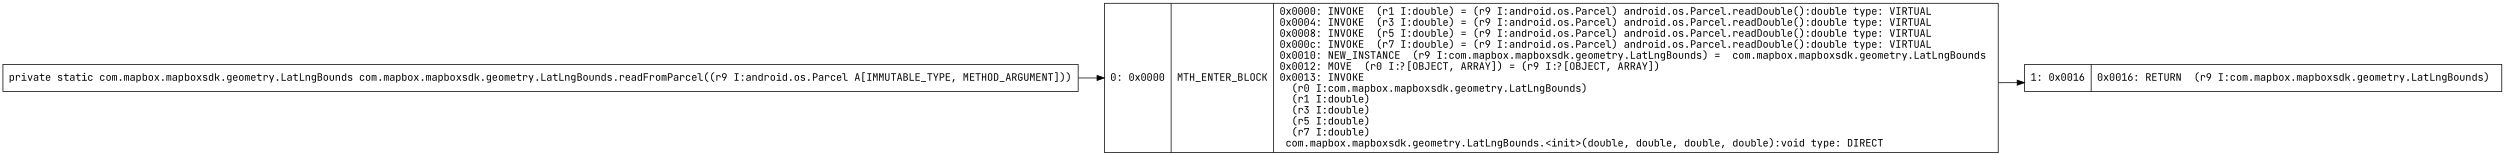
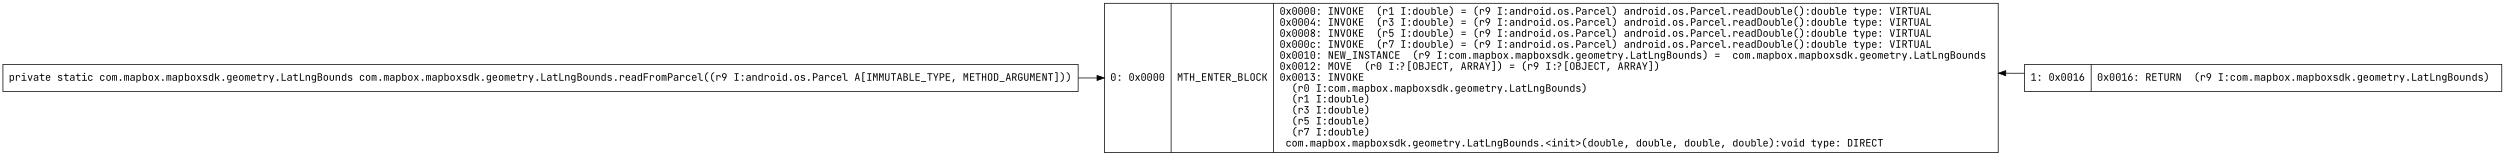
edge "0: 0x0000" -> "1: 0x0016": reversed
